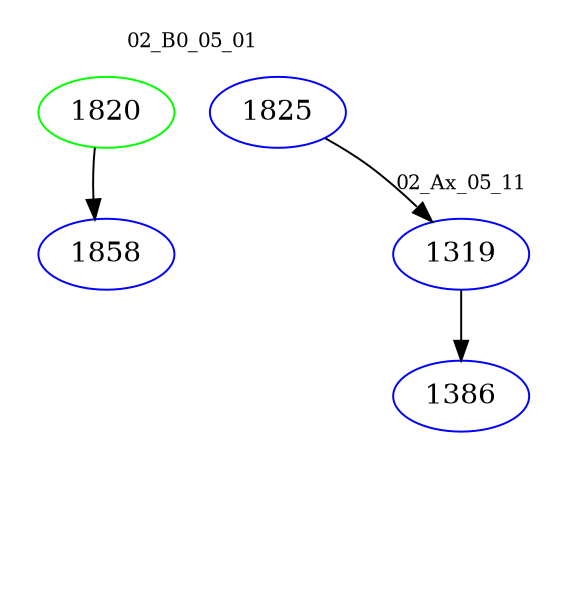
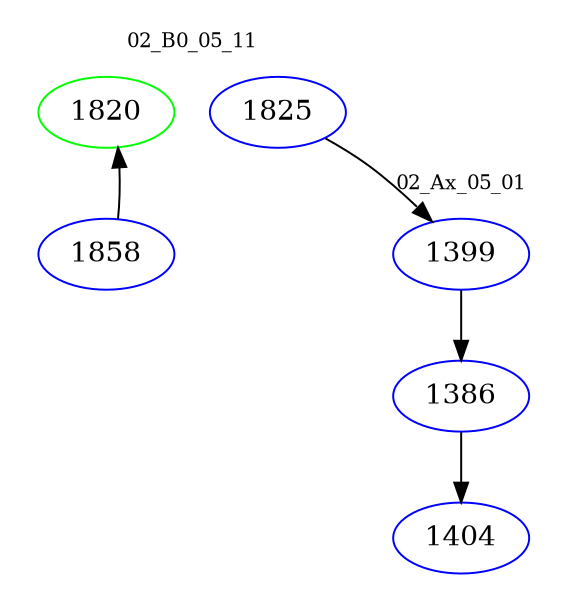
cluster "02_B0_05_01": label "02_B0_05_01" -> "02_B0_05_11"
edge "1820" -> "1858": reversed
cluster "02_Ax_05_11": label "02_Ax_05_11" -> "02_Ax_05_01"
node "1319": label "1319" -> "1399"
node "1404": added
